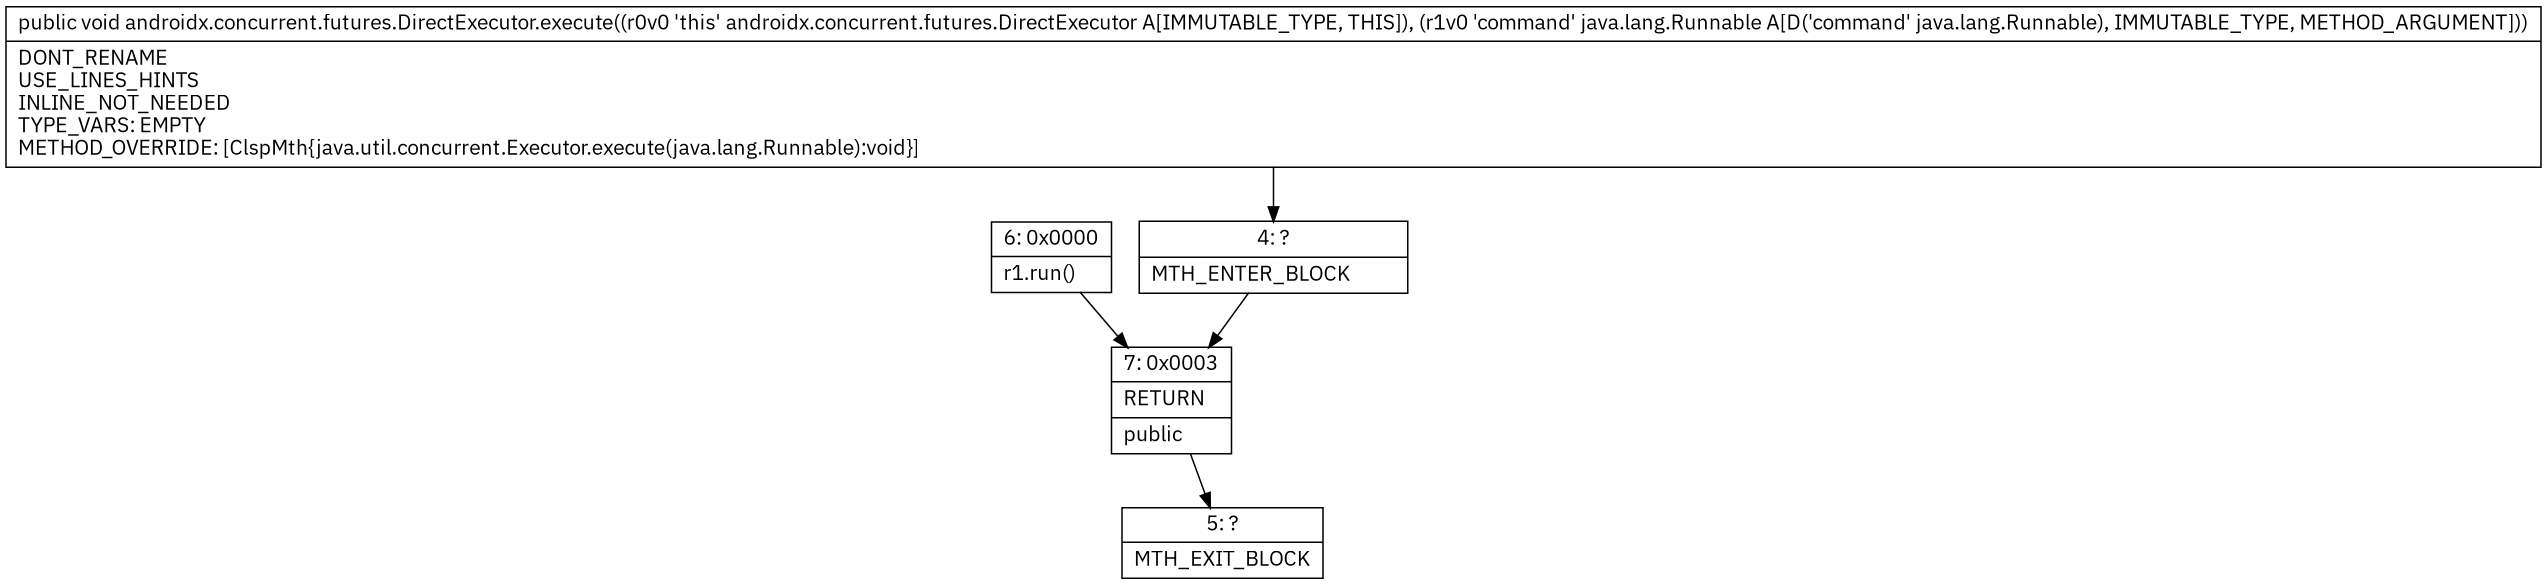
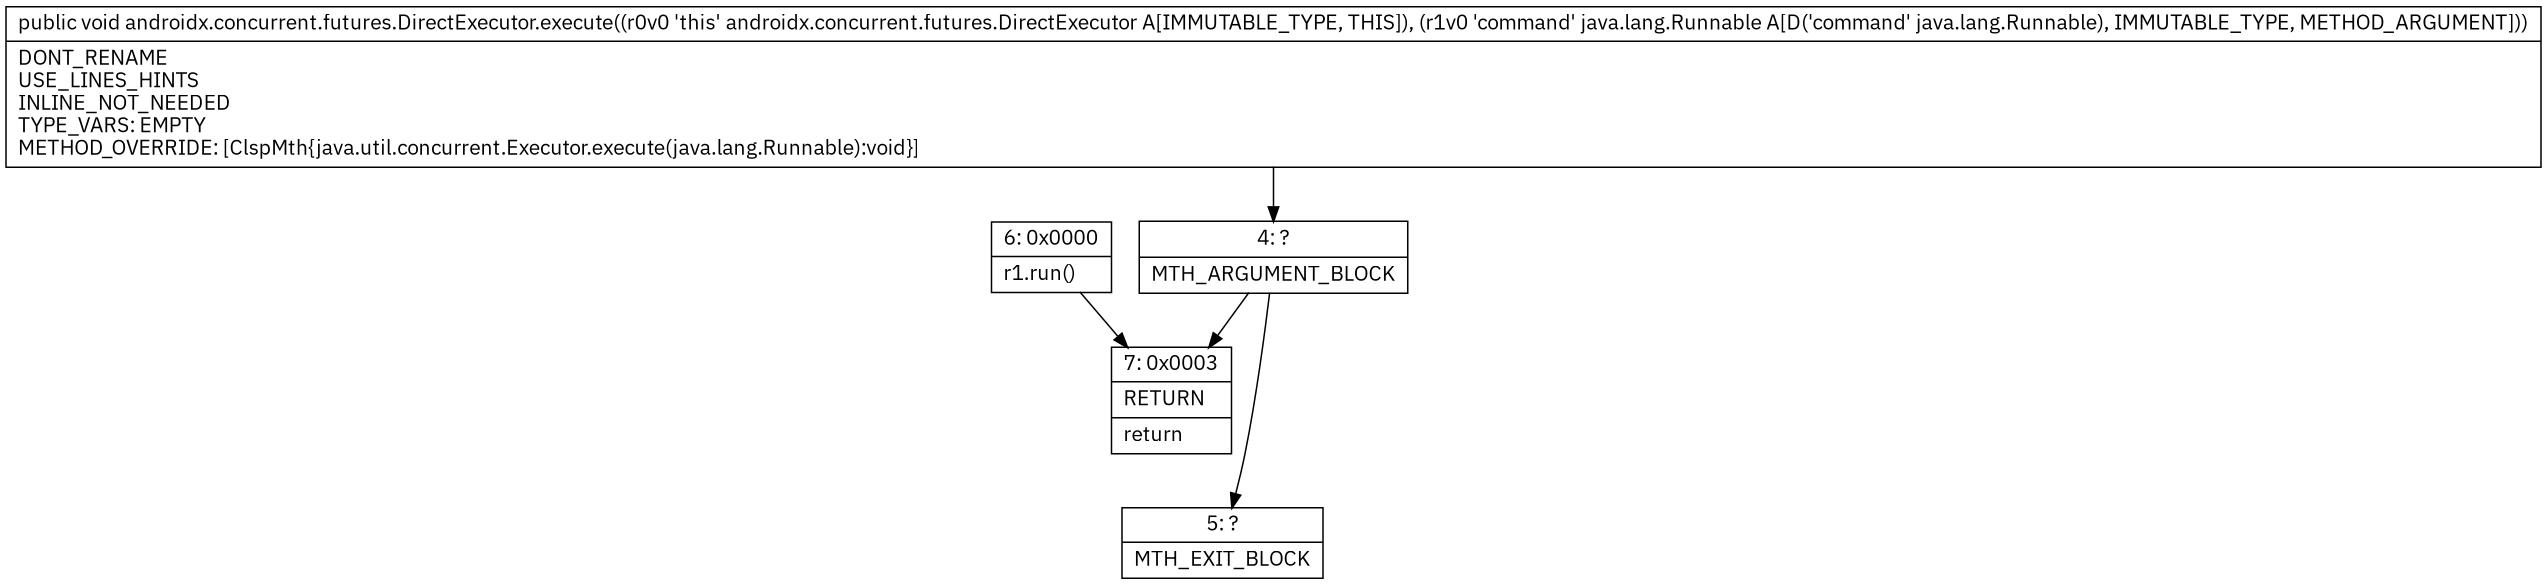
node "4: ?": text "MTH_ENTER_BLOCK" -> "MTH_ARGUMENT_BLOCK"
node "7: 0x0003": text "public" -> "return"
edge "7: 0x0003" -> "5: ?": now "4: ?" -> "5: ?"
